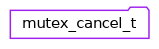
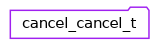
node "mutex_cancel_t": label "mutex_cancel_t" -> "cancel_cancel_t"
